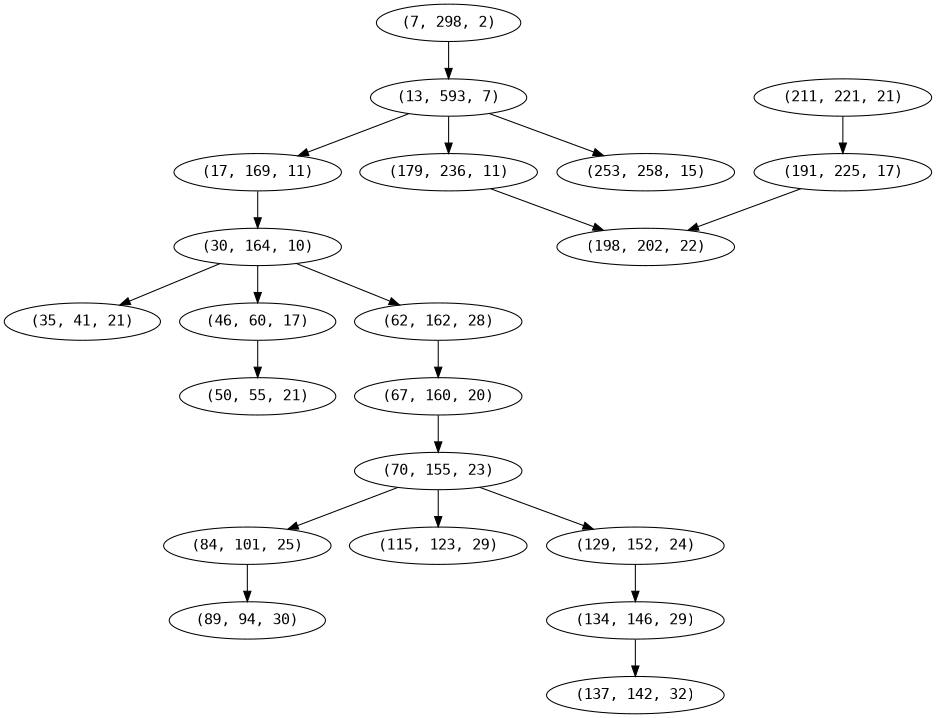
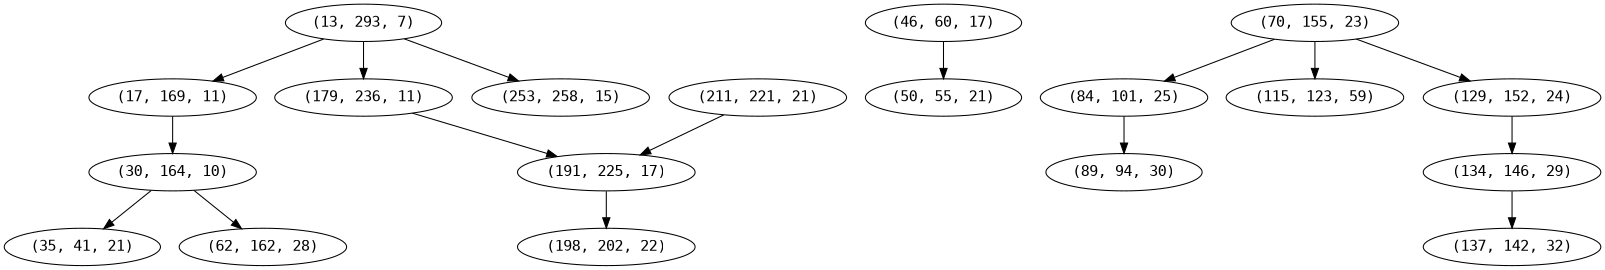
node "(7, 298, 2)": removed
node "(13, 593, 7)": label "(13, 593, 7)" -> "(13, 293, 7)"
edge "(179, 236, 11)" -> "(198, 202, 22)": now "(179, 236, 11)" -> "(191, 225, 17)"
edge "(30, 164, 10)" -> "(46, 60, 17)": removed
node "(67, 160, 20)": removed
node "(115, 123, 29)": label "(115, 123, 29)" -> "(115, 123, 59)"
